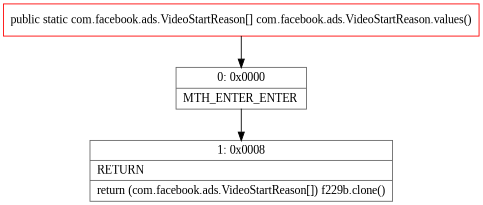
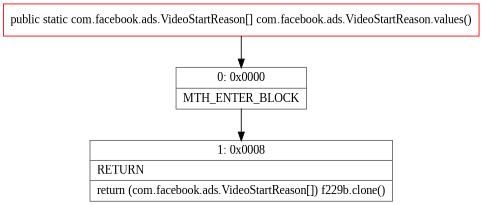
node "0: 0x0000": text "MTH_ENTER_ENTER" -> "MTH_ENTER_BLOCK"
